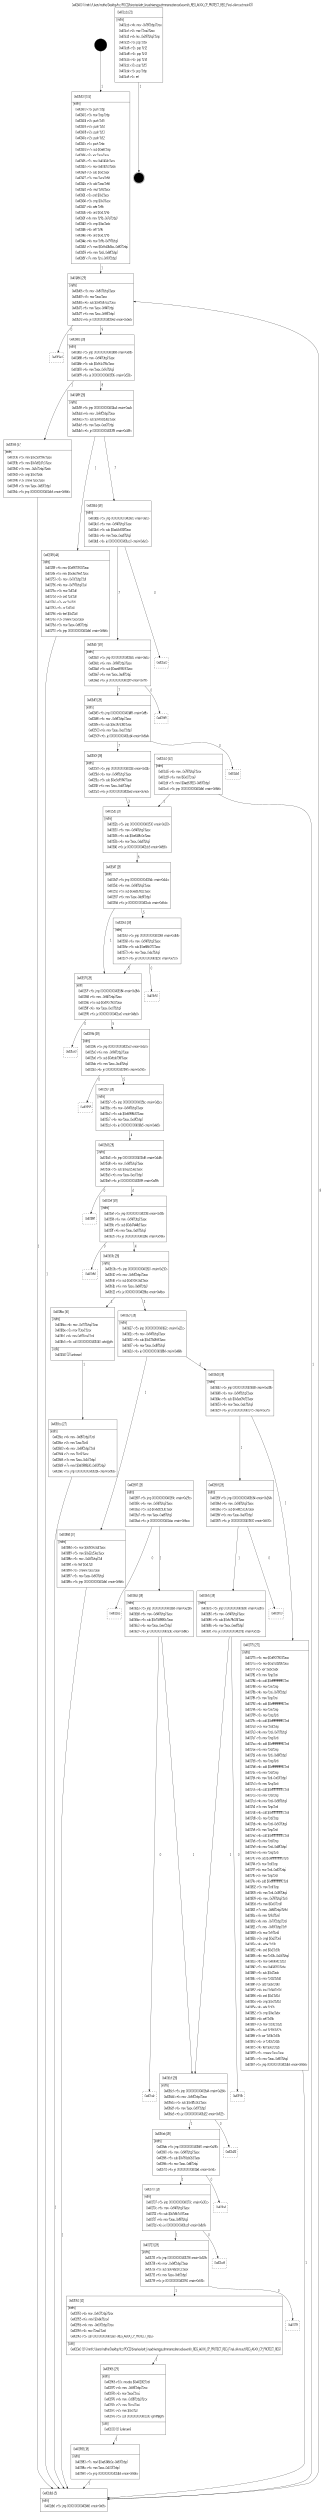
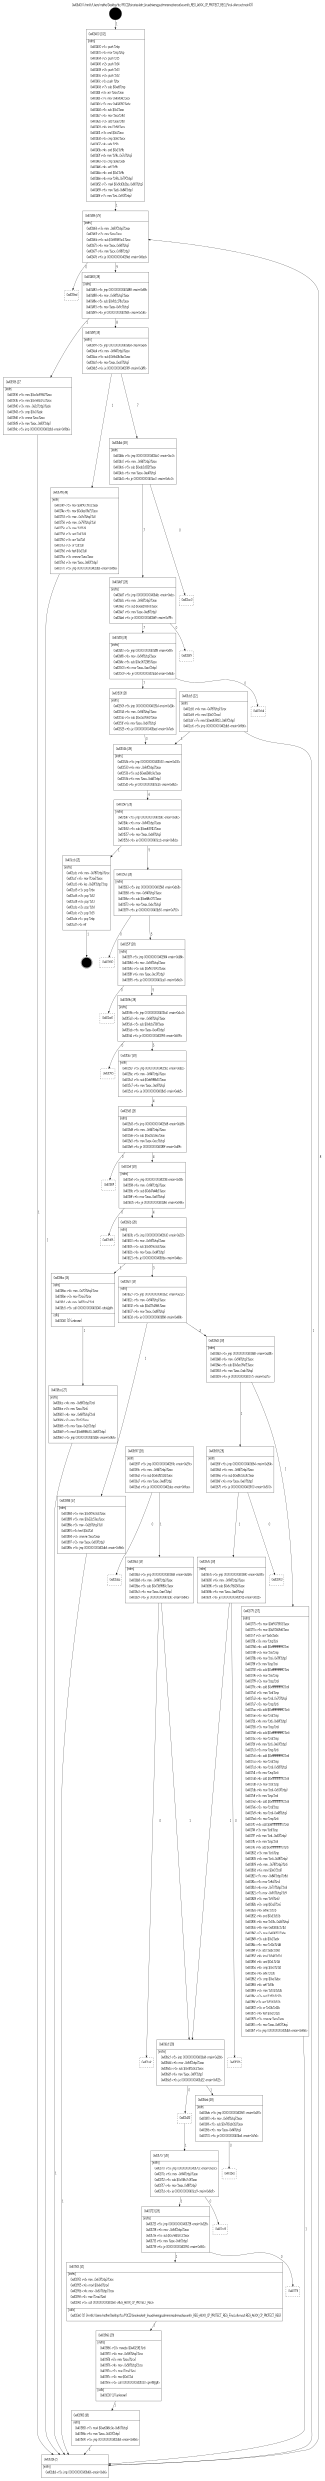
edge "0x401547 [28]" -> "0x40157f [28]": now "0x401547 [28]" -> "0x401ccb [21]"
edge "0x4016eb [28]" -> "0x401707 [28]": now "0x401d22" -> "0x401707 [28]"
